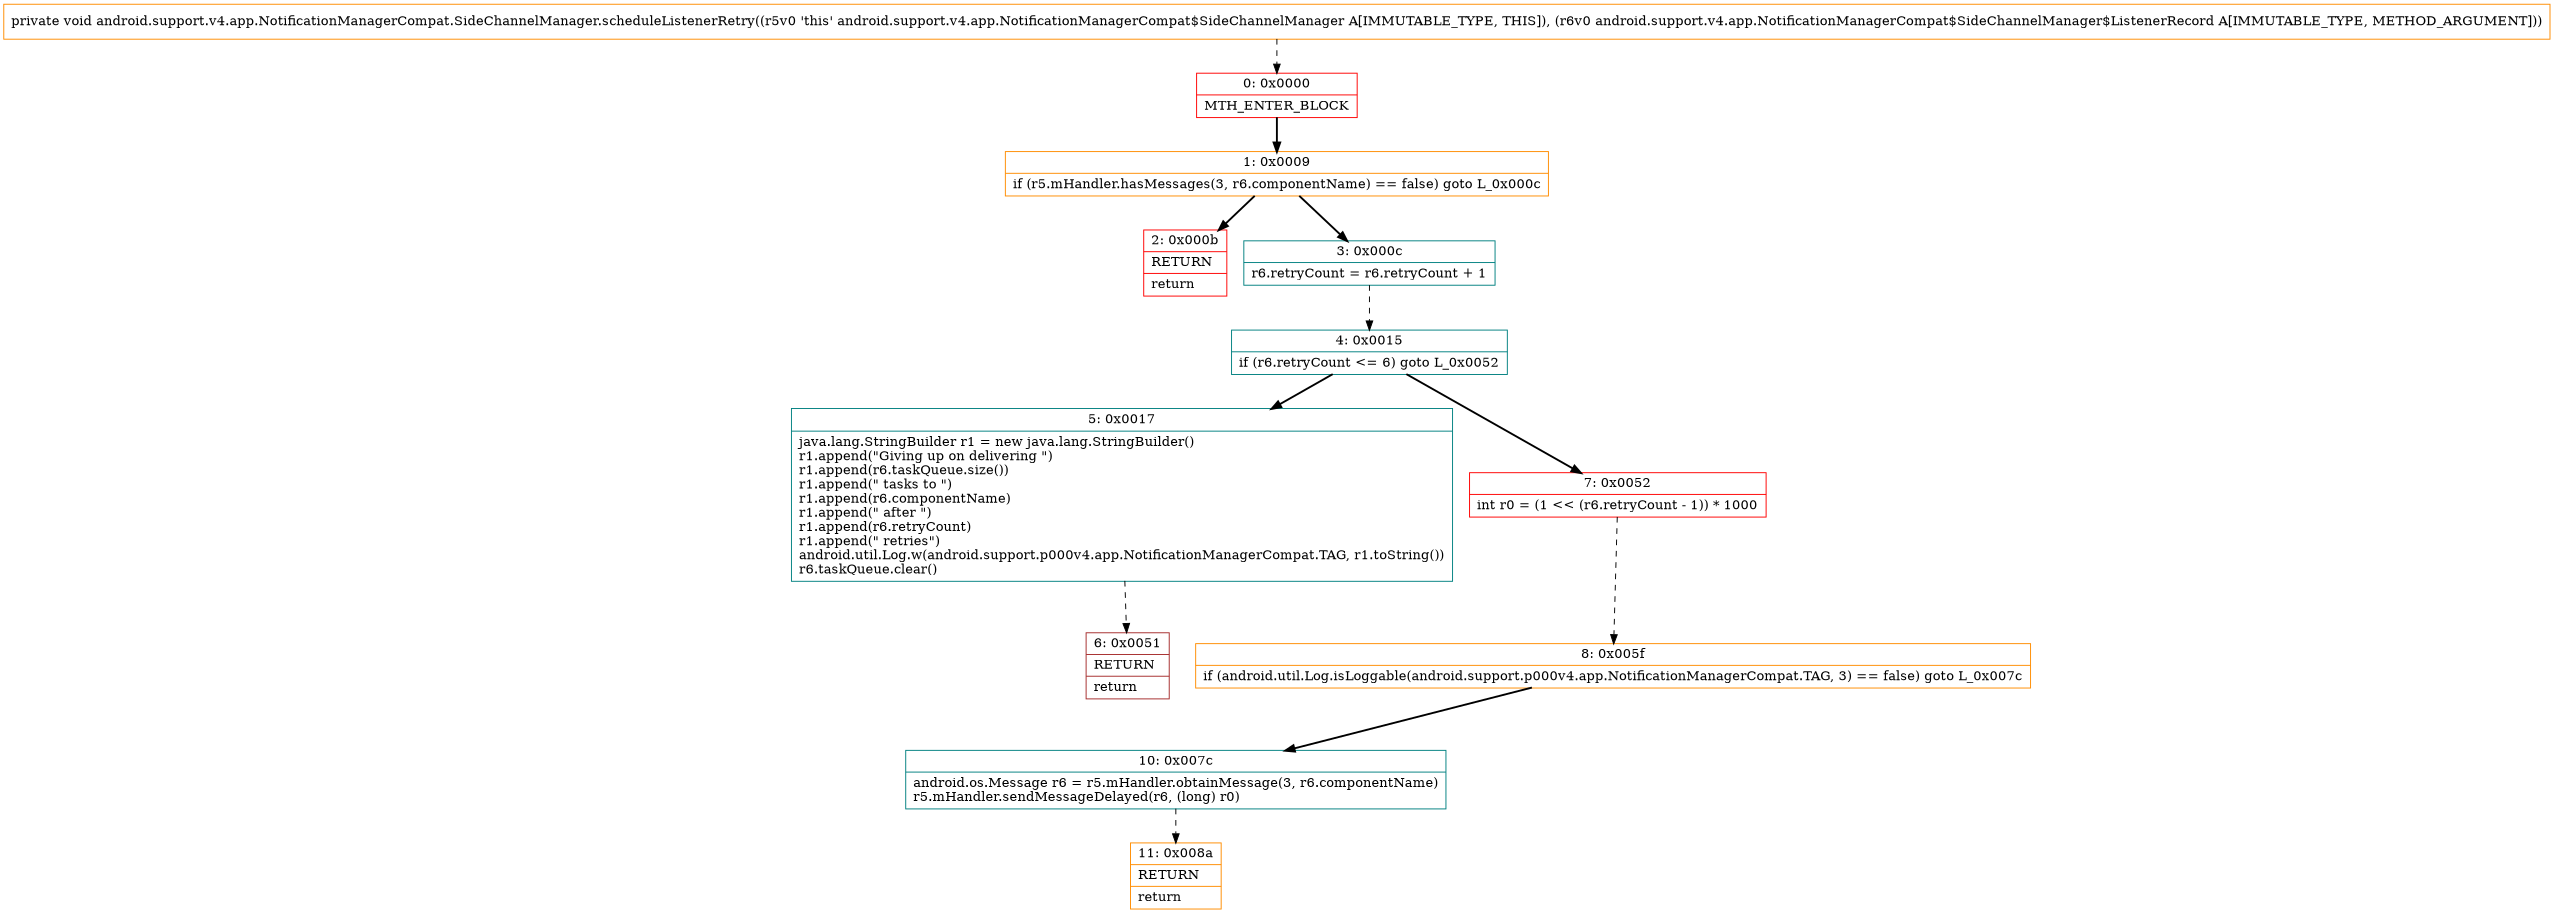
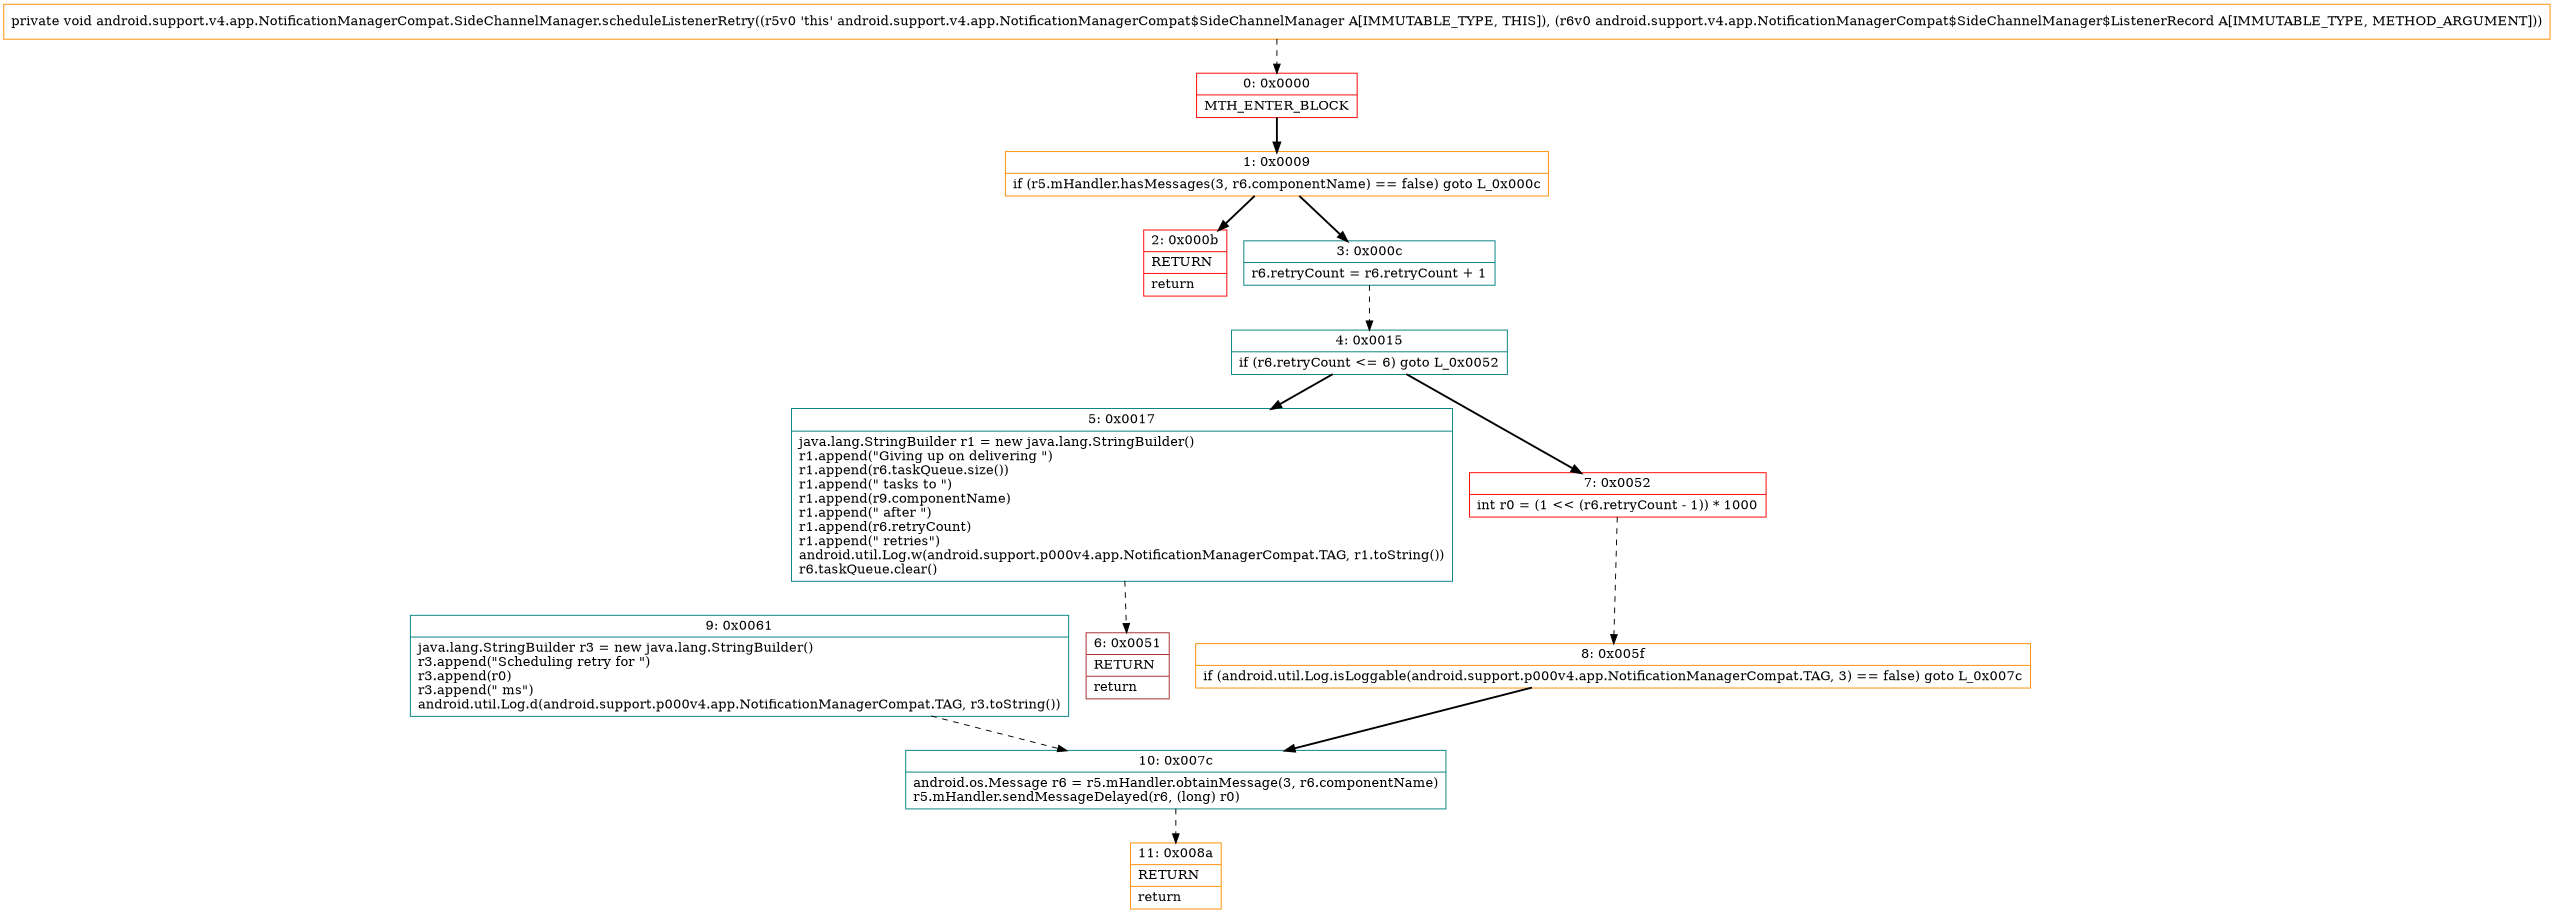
node "5: 0x0017": text "r1.append(r6.componentName)" -> "r1.append(r9.componentName)"
node "9: 0x0061": added
